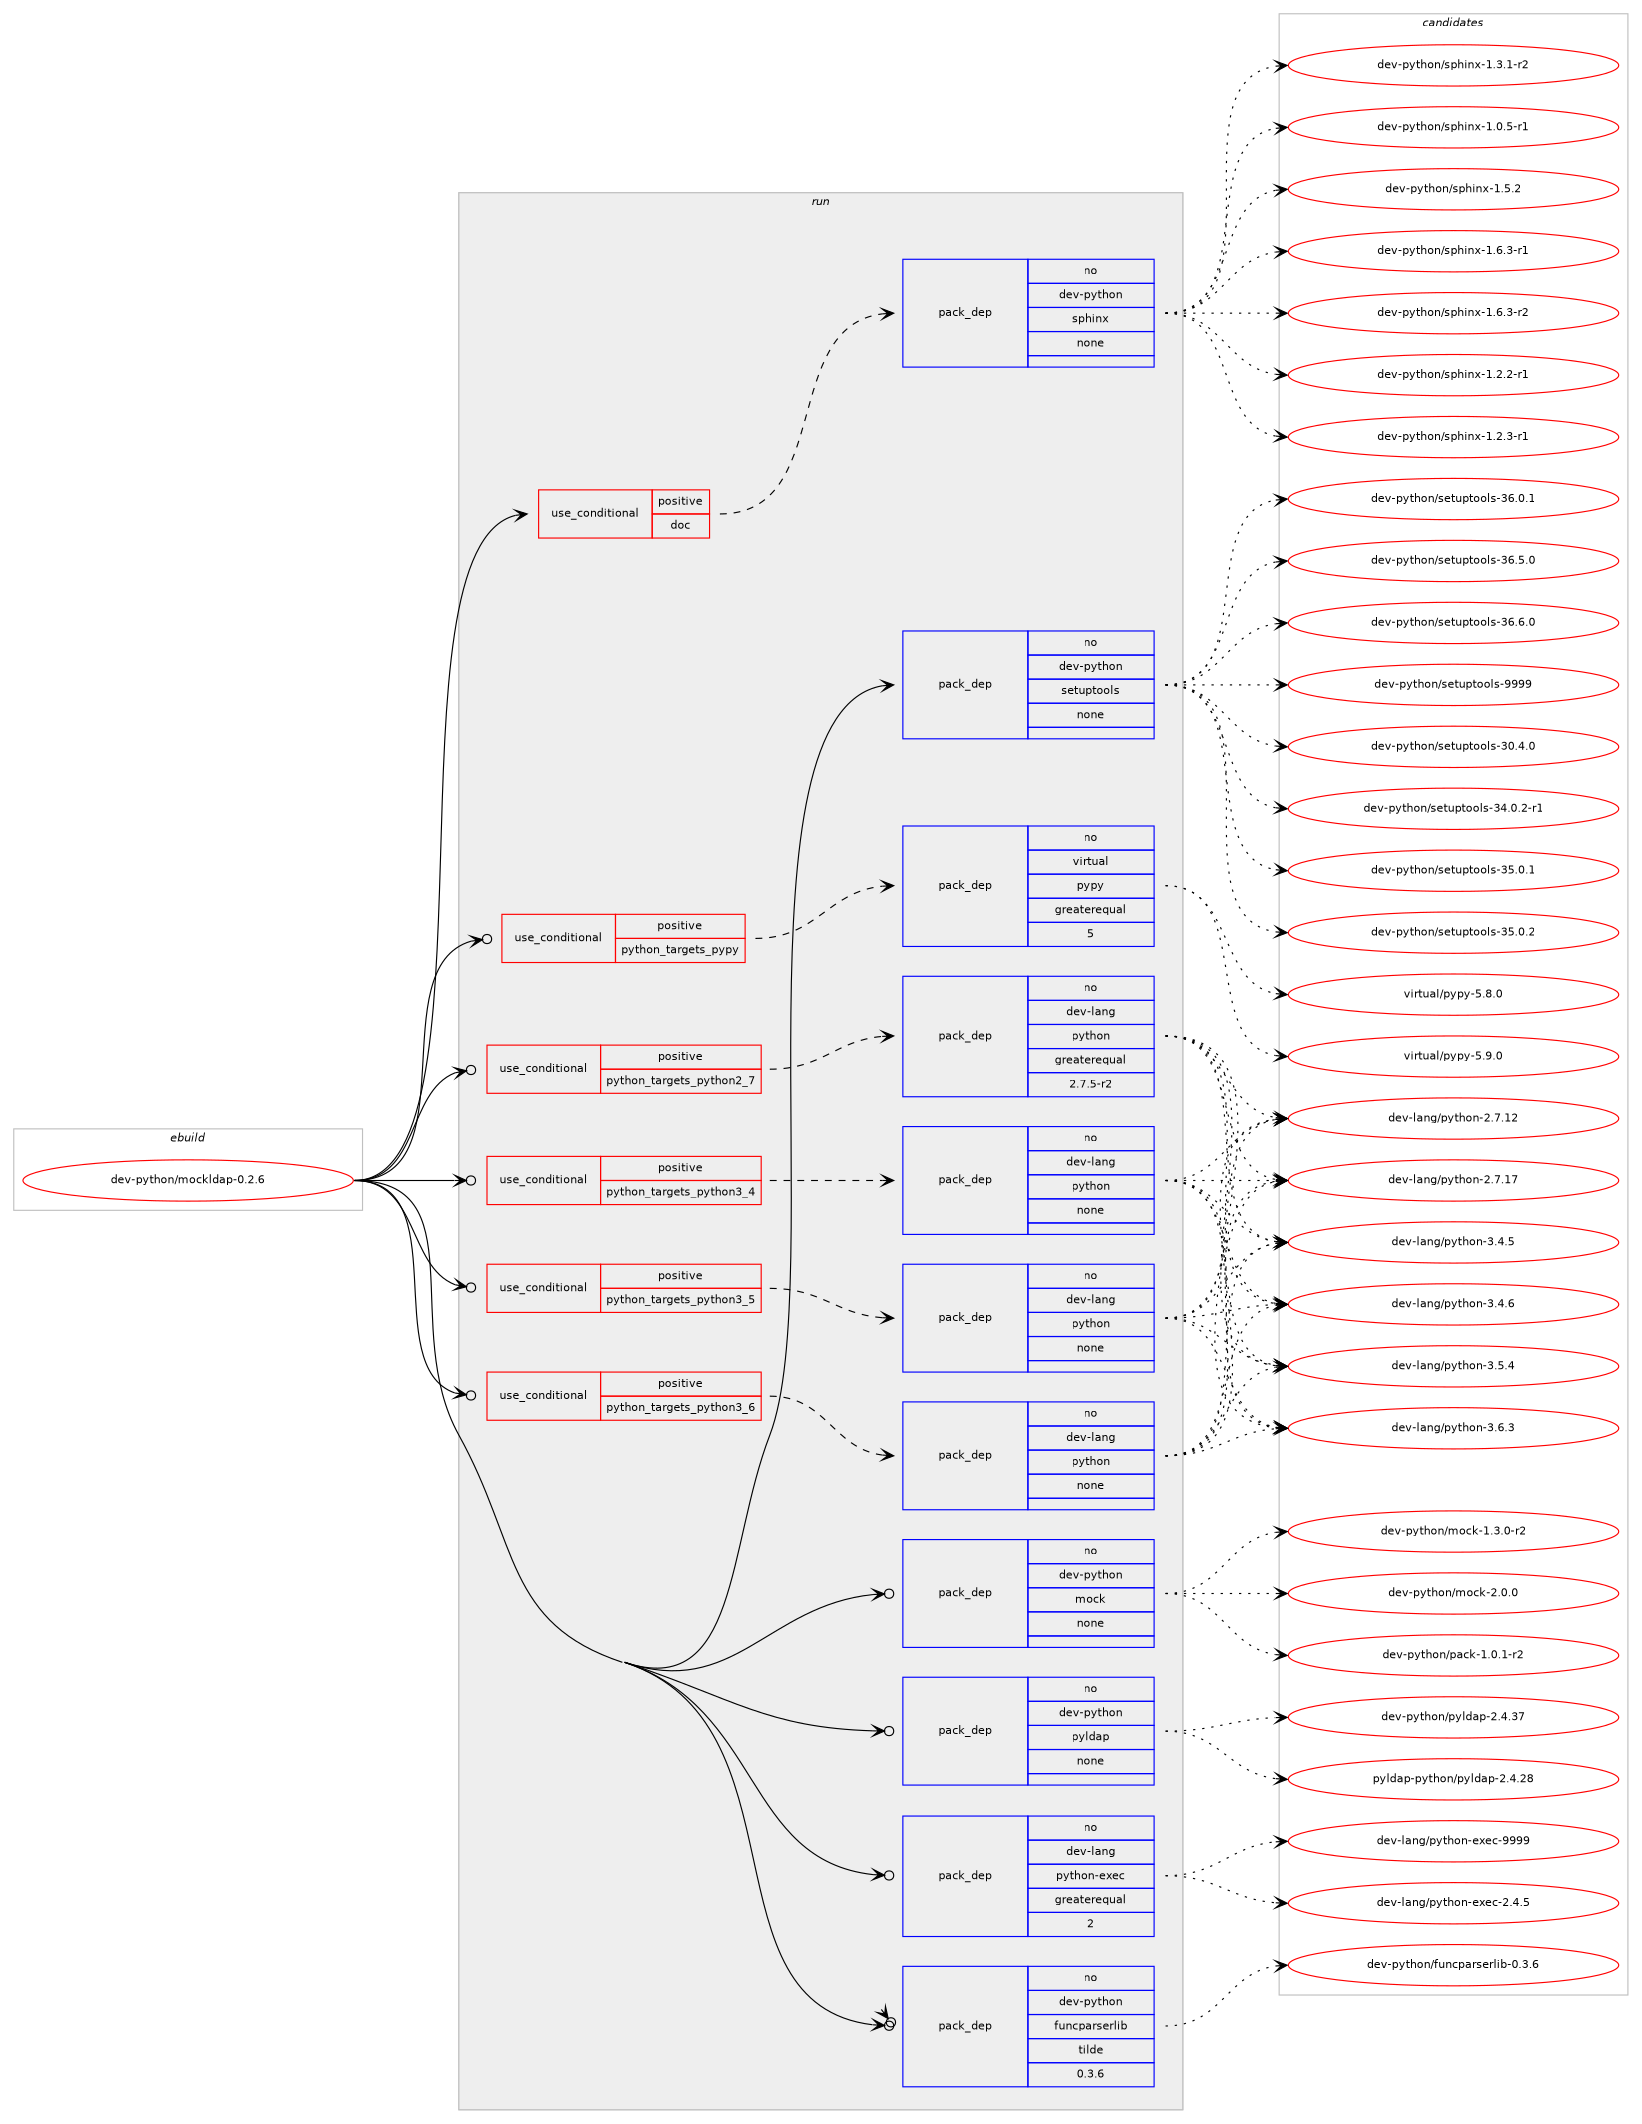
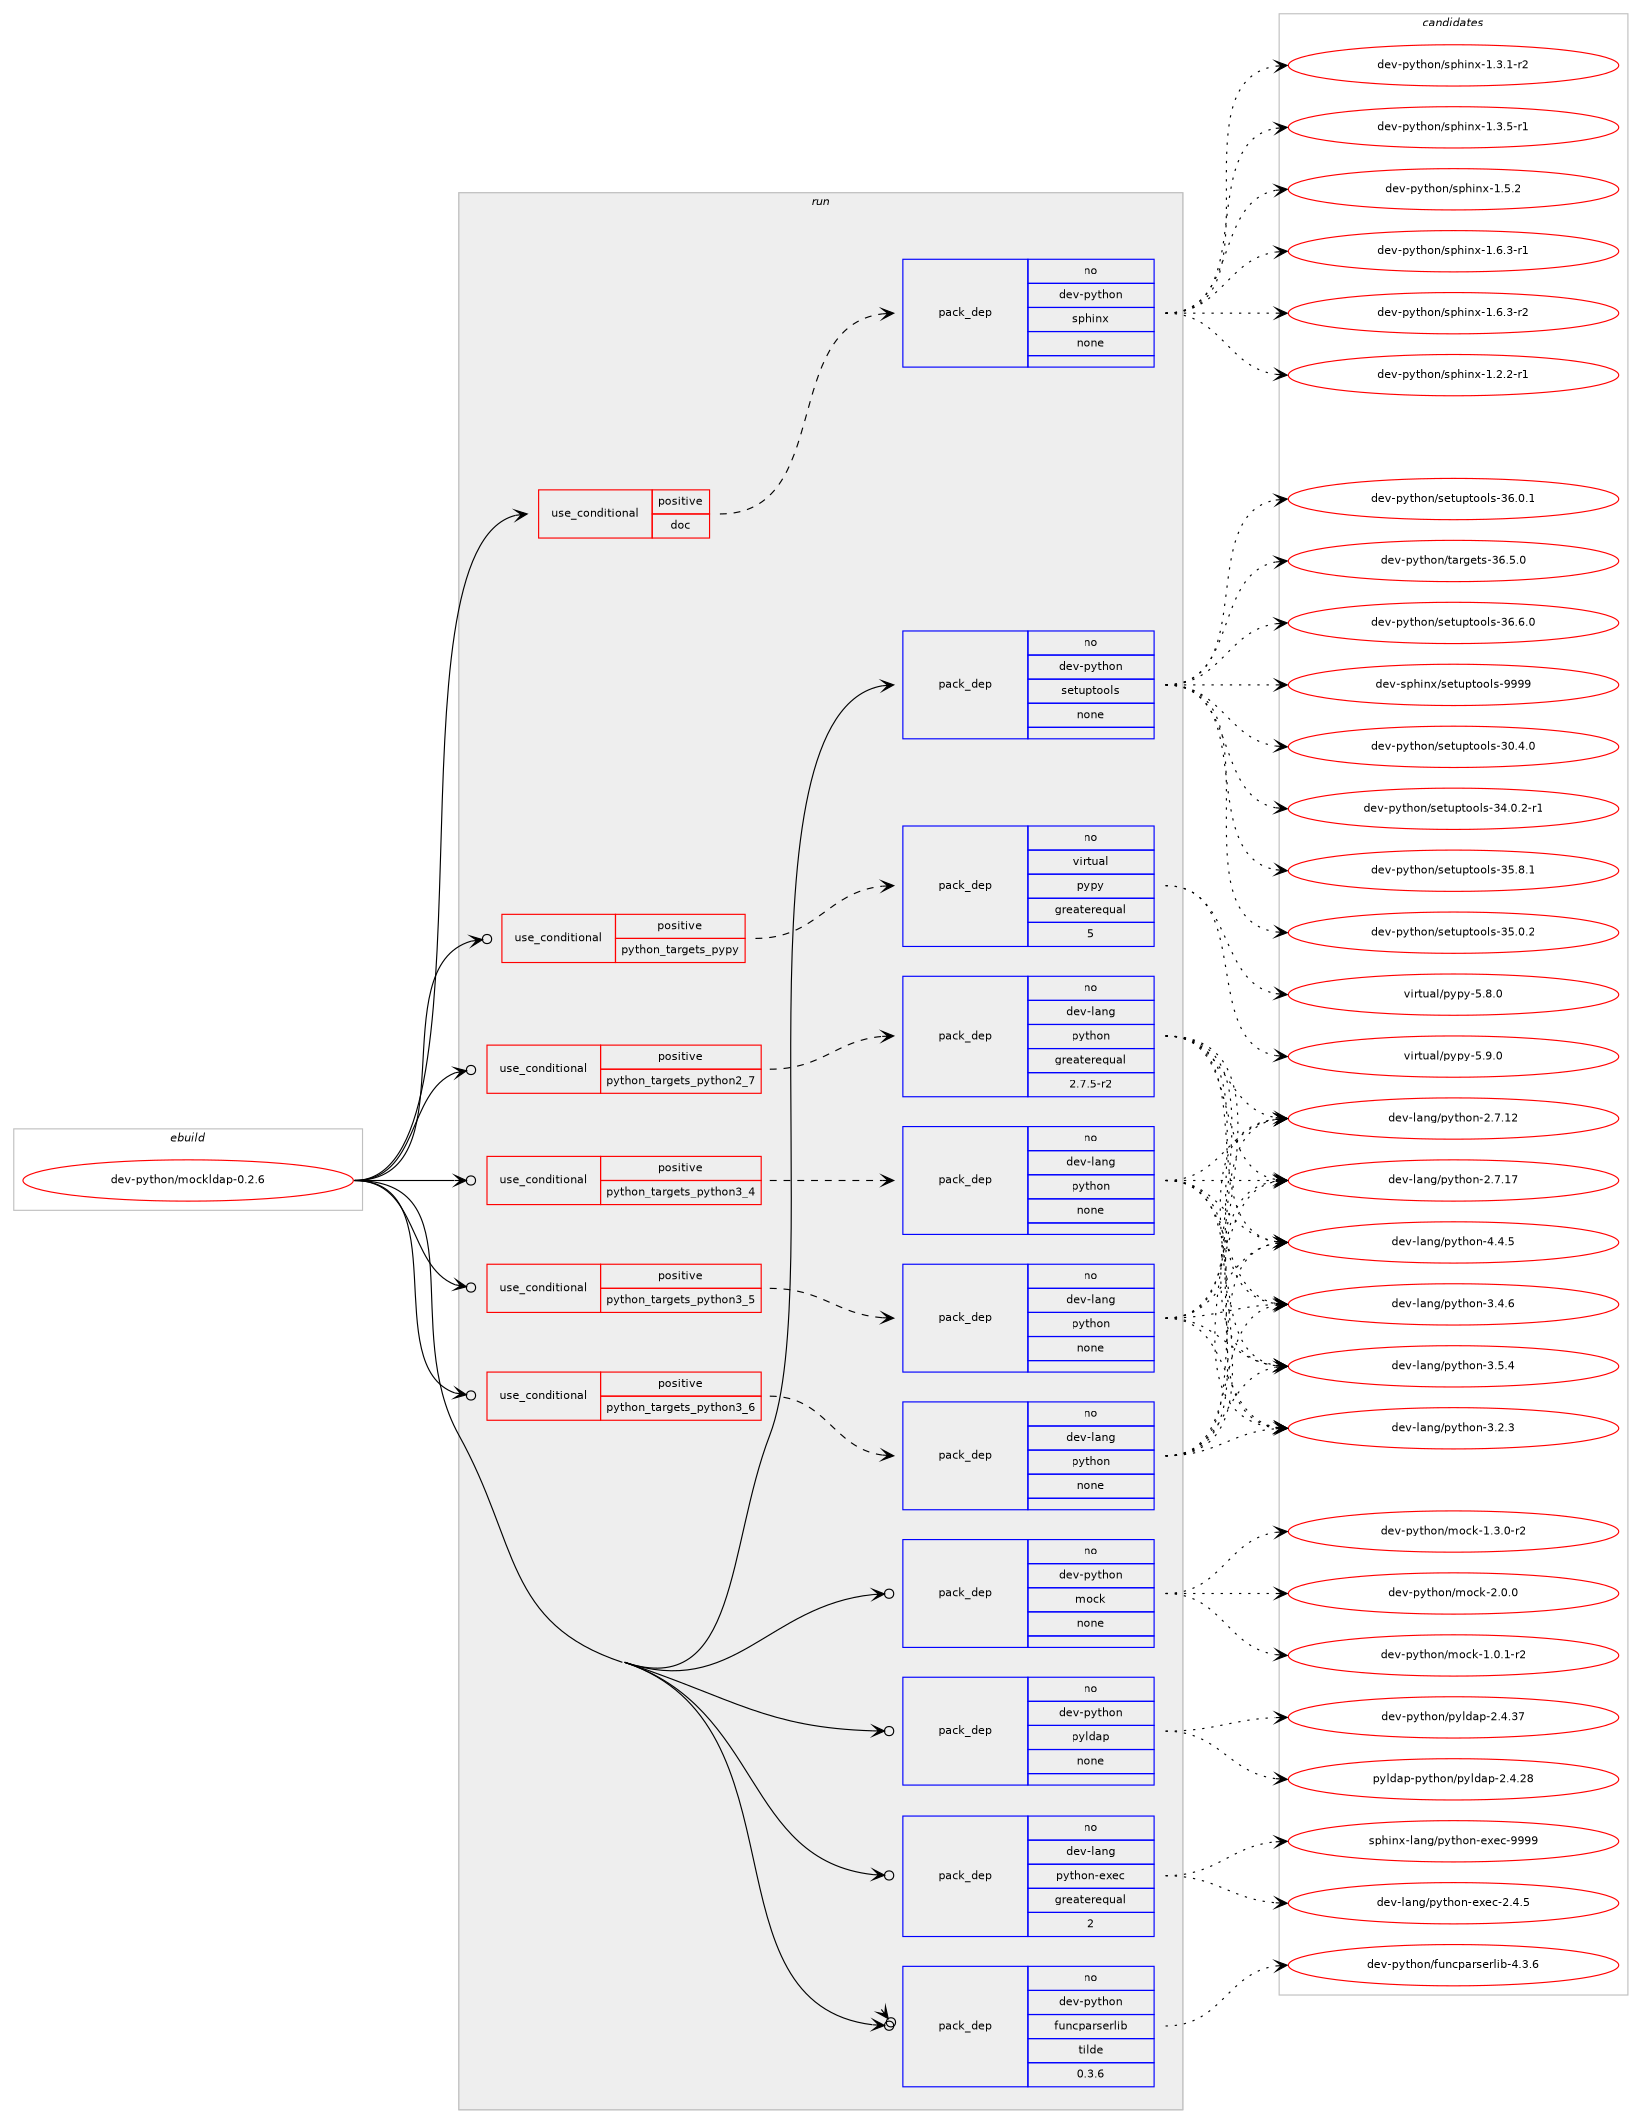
node "dev-python/sphinx-1.0.5-r1": label "dev-python/sphinx-1.0.5-r1" -> "dev-python/sphinx-1.3.5-r1"
node "dev-python/sphinx-1.2.3-r1": removed
node "dev-python/setuptools-36.5.0": label "dev-python/setuptools-36.5.0" -> "dev-python/targets-36.5.0"
node "dev-python/setuptools-9999": label "dev-python/setuptools-9999" -> "dev-sphinx/setuptools-9999"
node "dev-python/setuptools-35.0.1": label "dev-python/setuptools-35.0.1" -> "dev-python/setuptools-35.8.1"
node "dev-lang/python-3.4.5": label "dev-lang/python-3.4.5" -> "dev-lang/python-4.4.5"
node "dev-lang/python-3.6.3": label "dev-lang/python-3.6.3" -> "dev-lang/python-3.2.3"
node "dev-python/pack-1.0.1-r2": label "dev-python/pack-1.0.1-r2" -> "dev-python/mock-1.0.1-r2"
node "dev-lang/python-exec-9999": label "dev-lang/python-exec-9999" -> "sphinx-lang/python-exec-9999"
node "dev-python/funcparserlib-0.3.6": label "dev-python/funcparserlib-0.3.6" -> "dev-python/funcparserlib-4.3.6"
